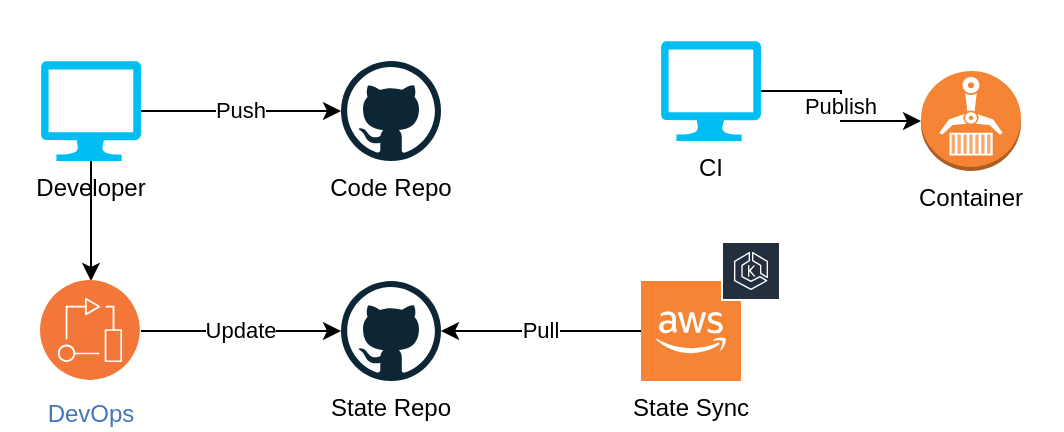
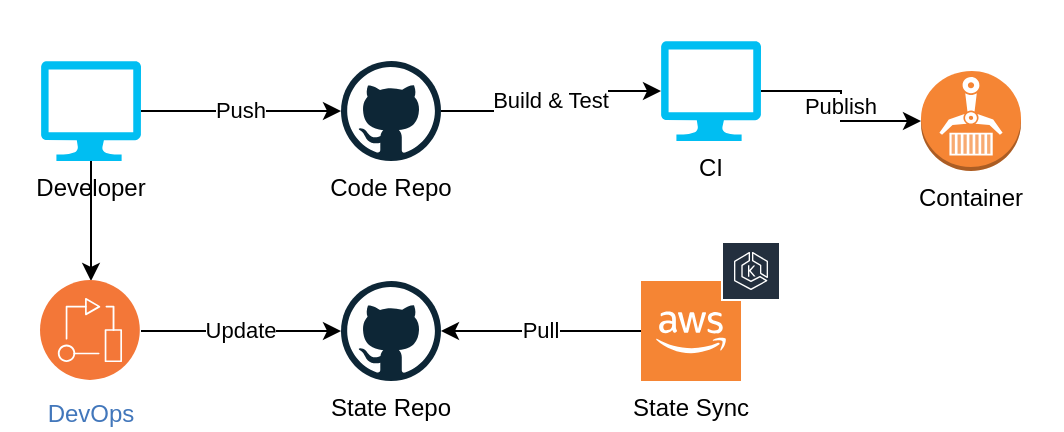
edge "Code Repo" -> "CI": added, label "Build & Test"
